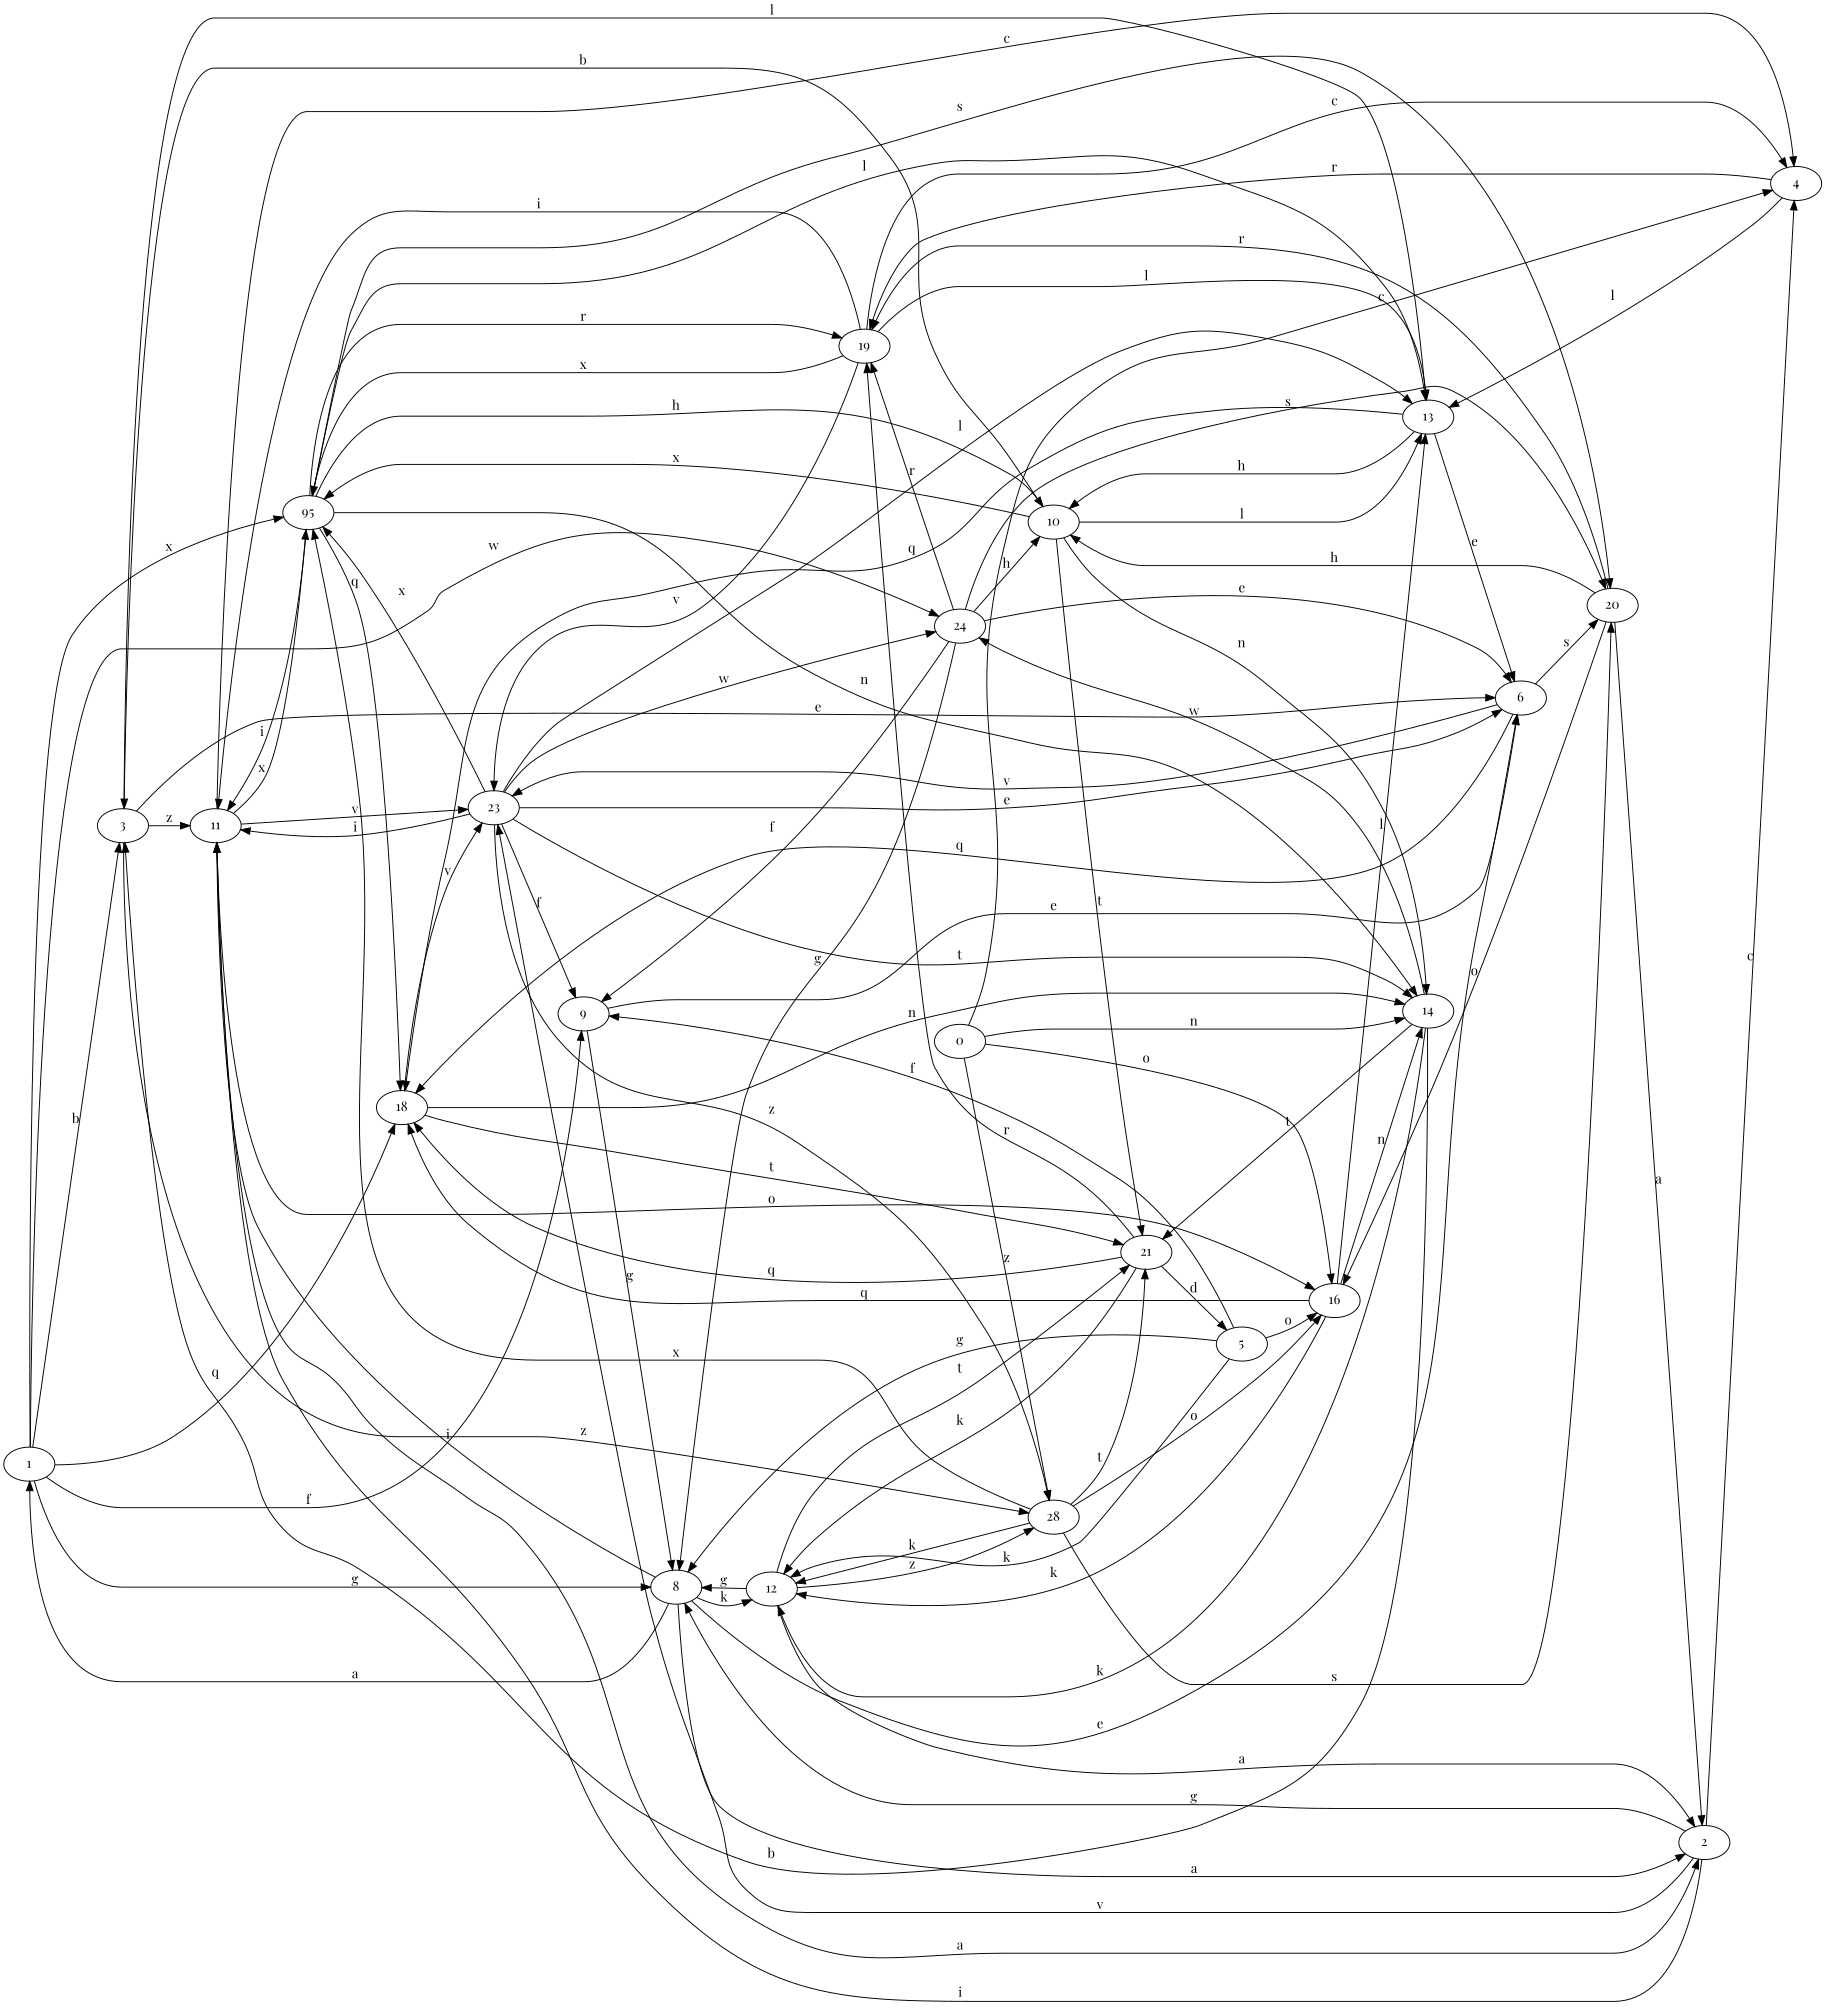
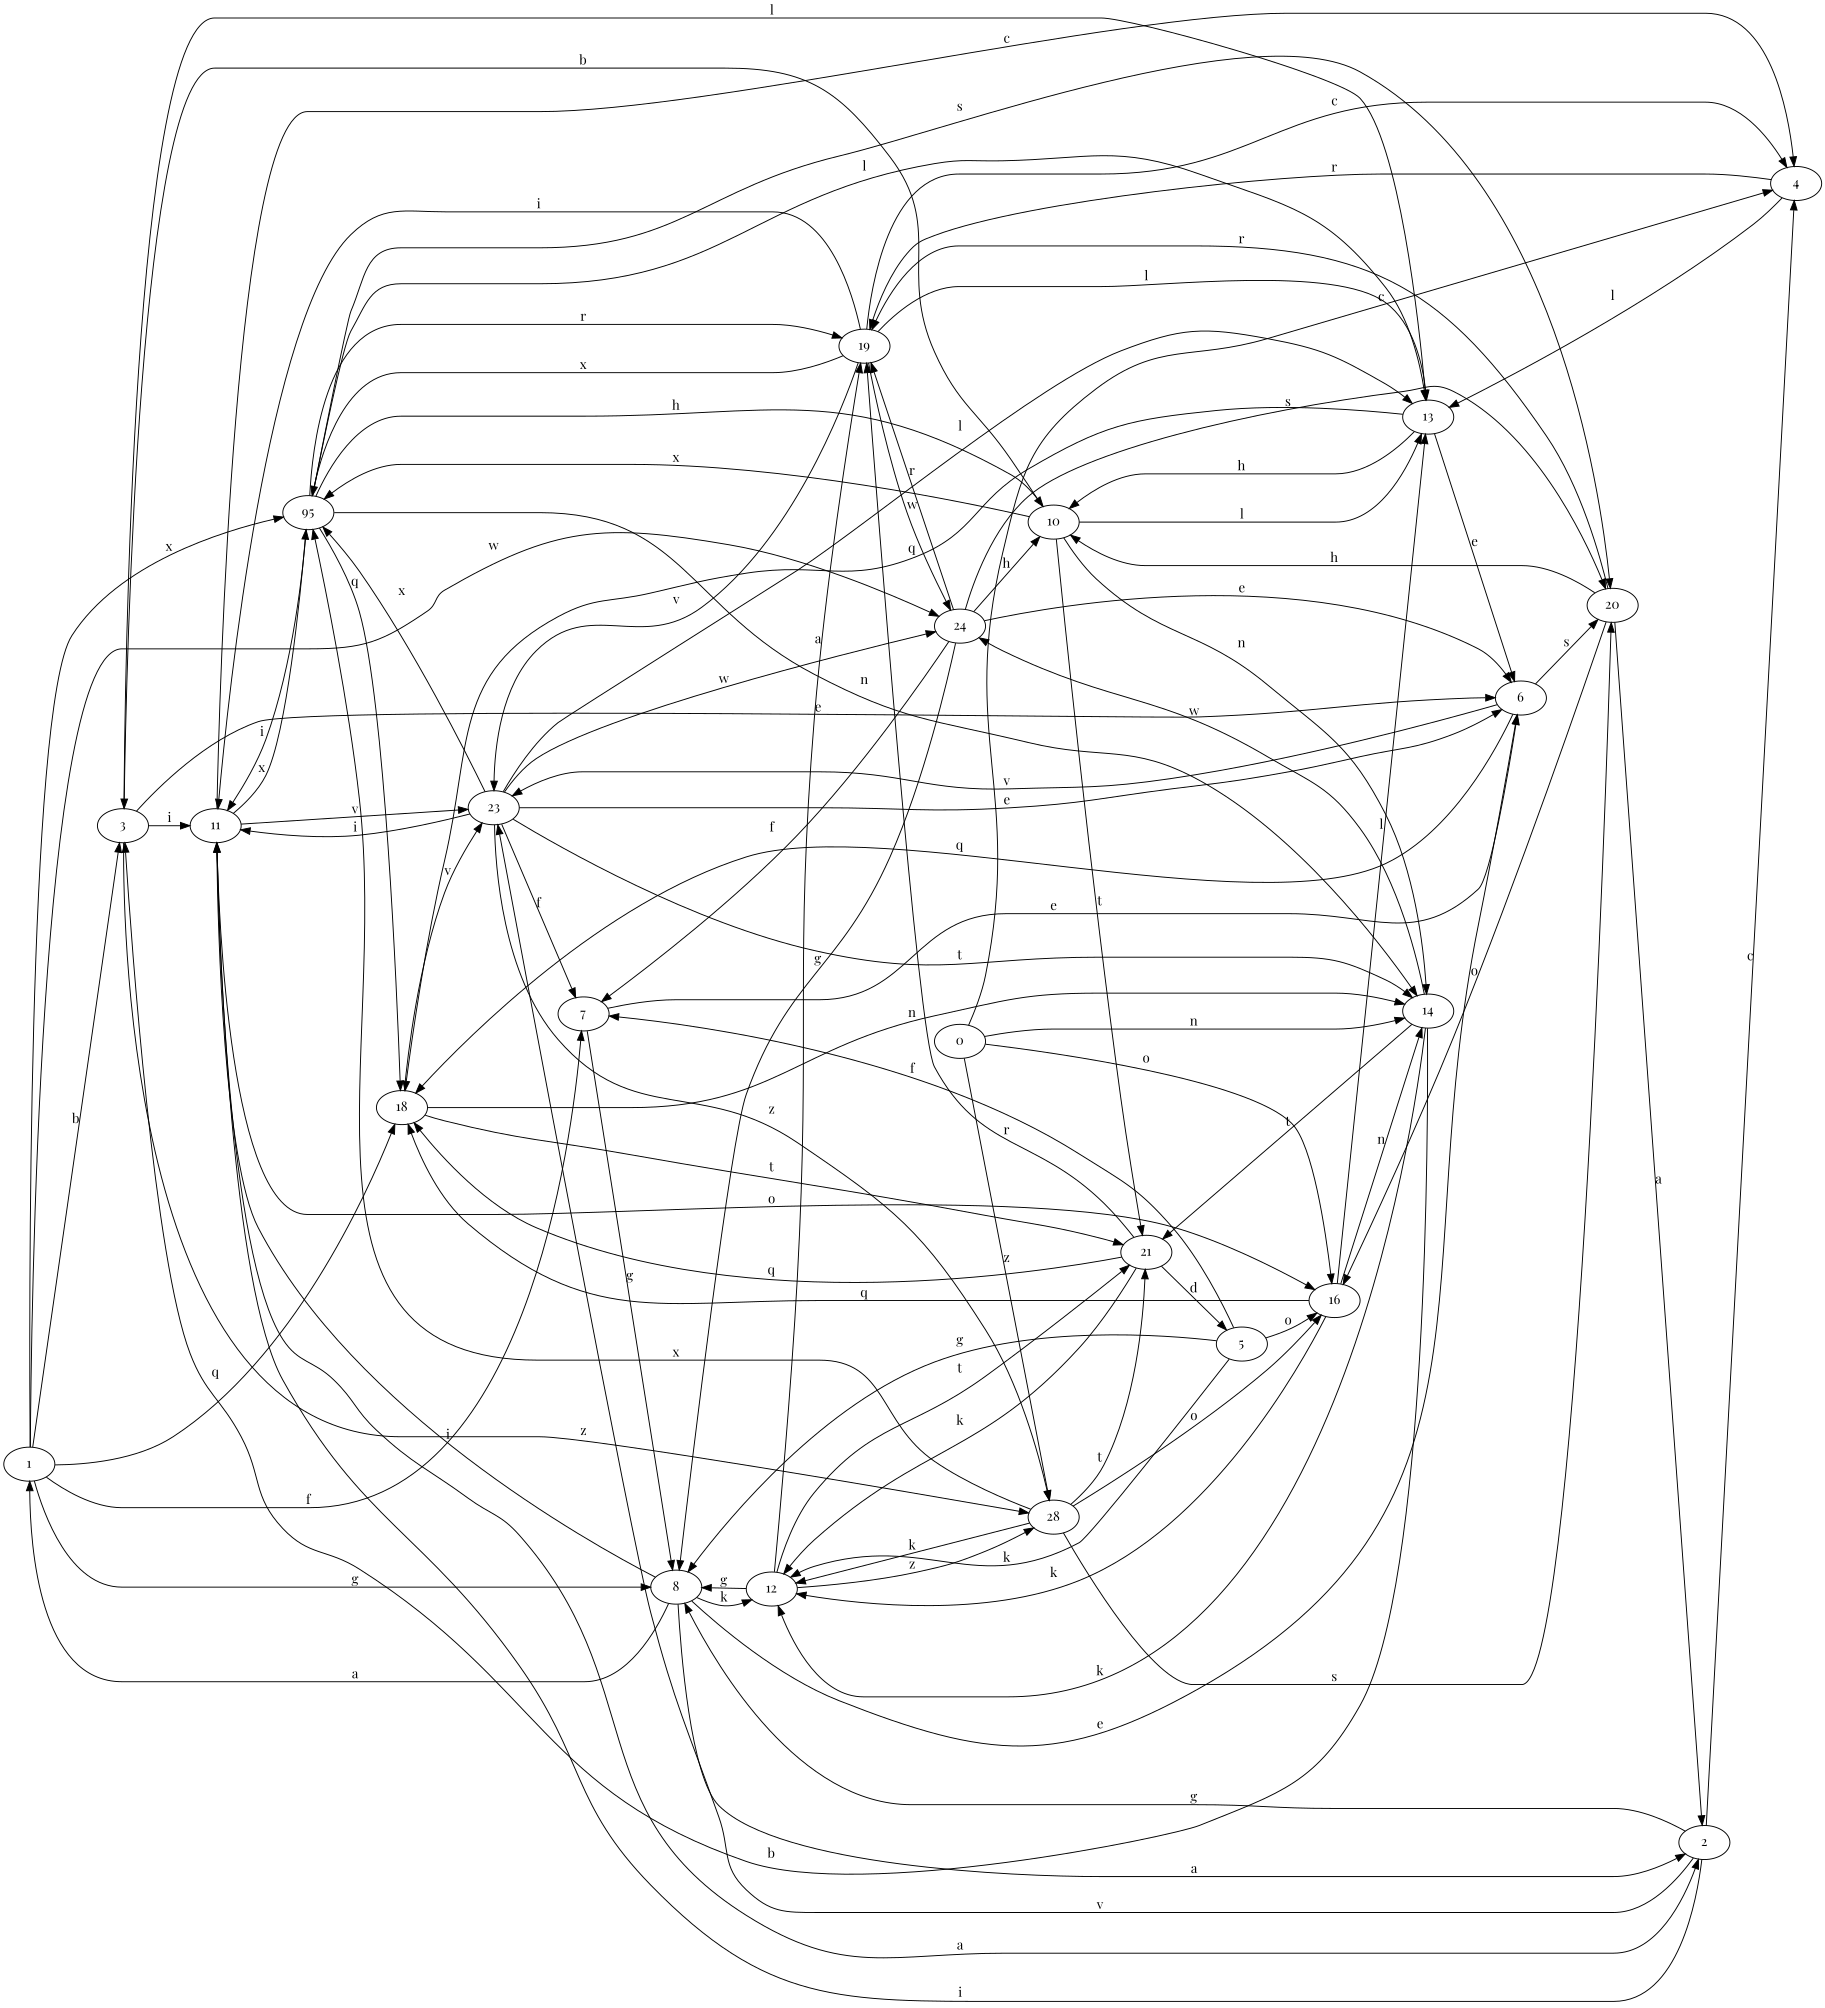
edge "19" -> "24": added, label "w"
edge "3" -> "11": label "z" -> "i"
node "9": label "9" -> "7"
edge "12" -> "2": now "12" -> "19"
